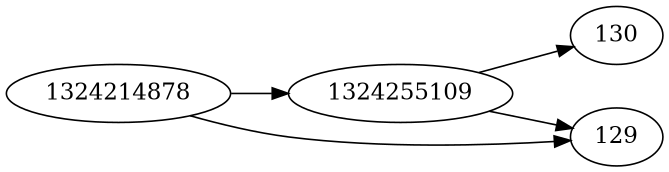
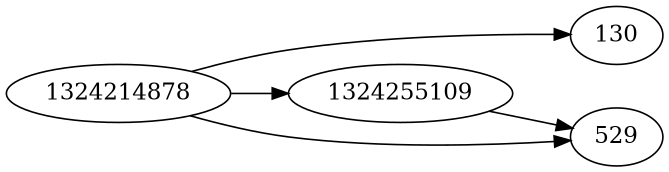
edge "1324255109" -> "130": now "1324214878" -> "130"
node "129": label "129" -> "529"
